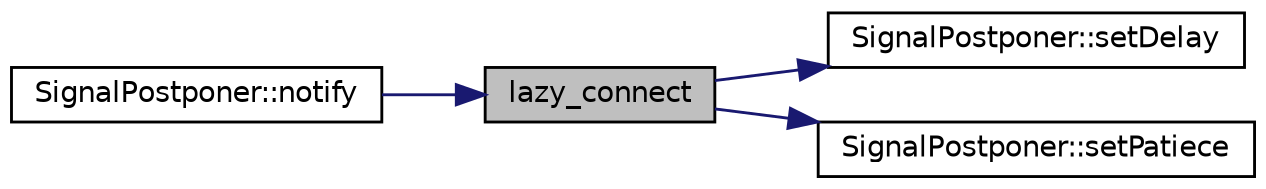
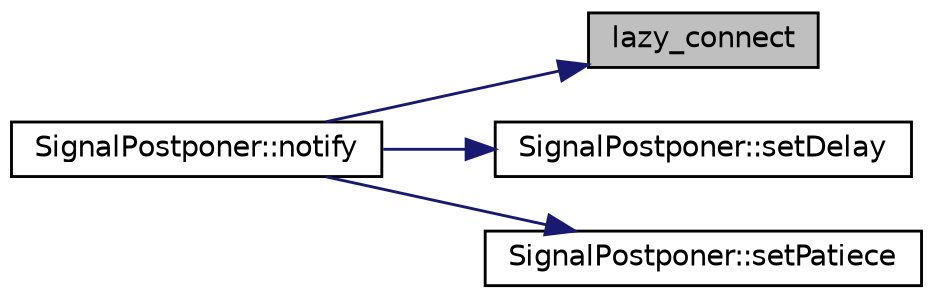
edge "lazy_connect" -> "SignalPostponer::setDelay": now "SignalPostponer::notify" -> "SignalPostponer::setDelay"
edge "lazy_connect" -> "SignalPostponer::setPatiece": now "SignalPostponer::notify" -> "SignalPostponer::setPatiece"
